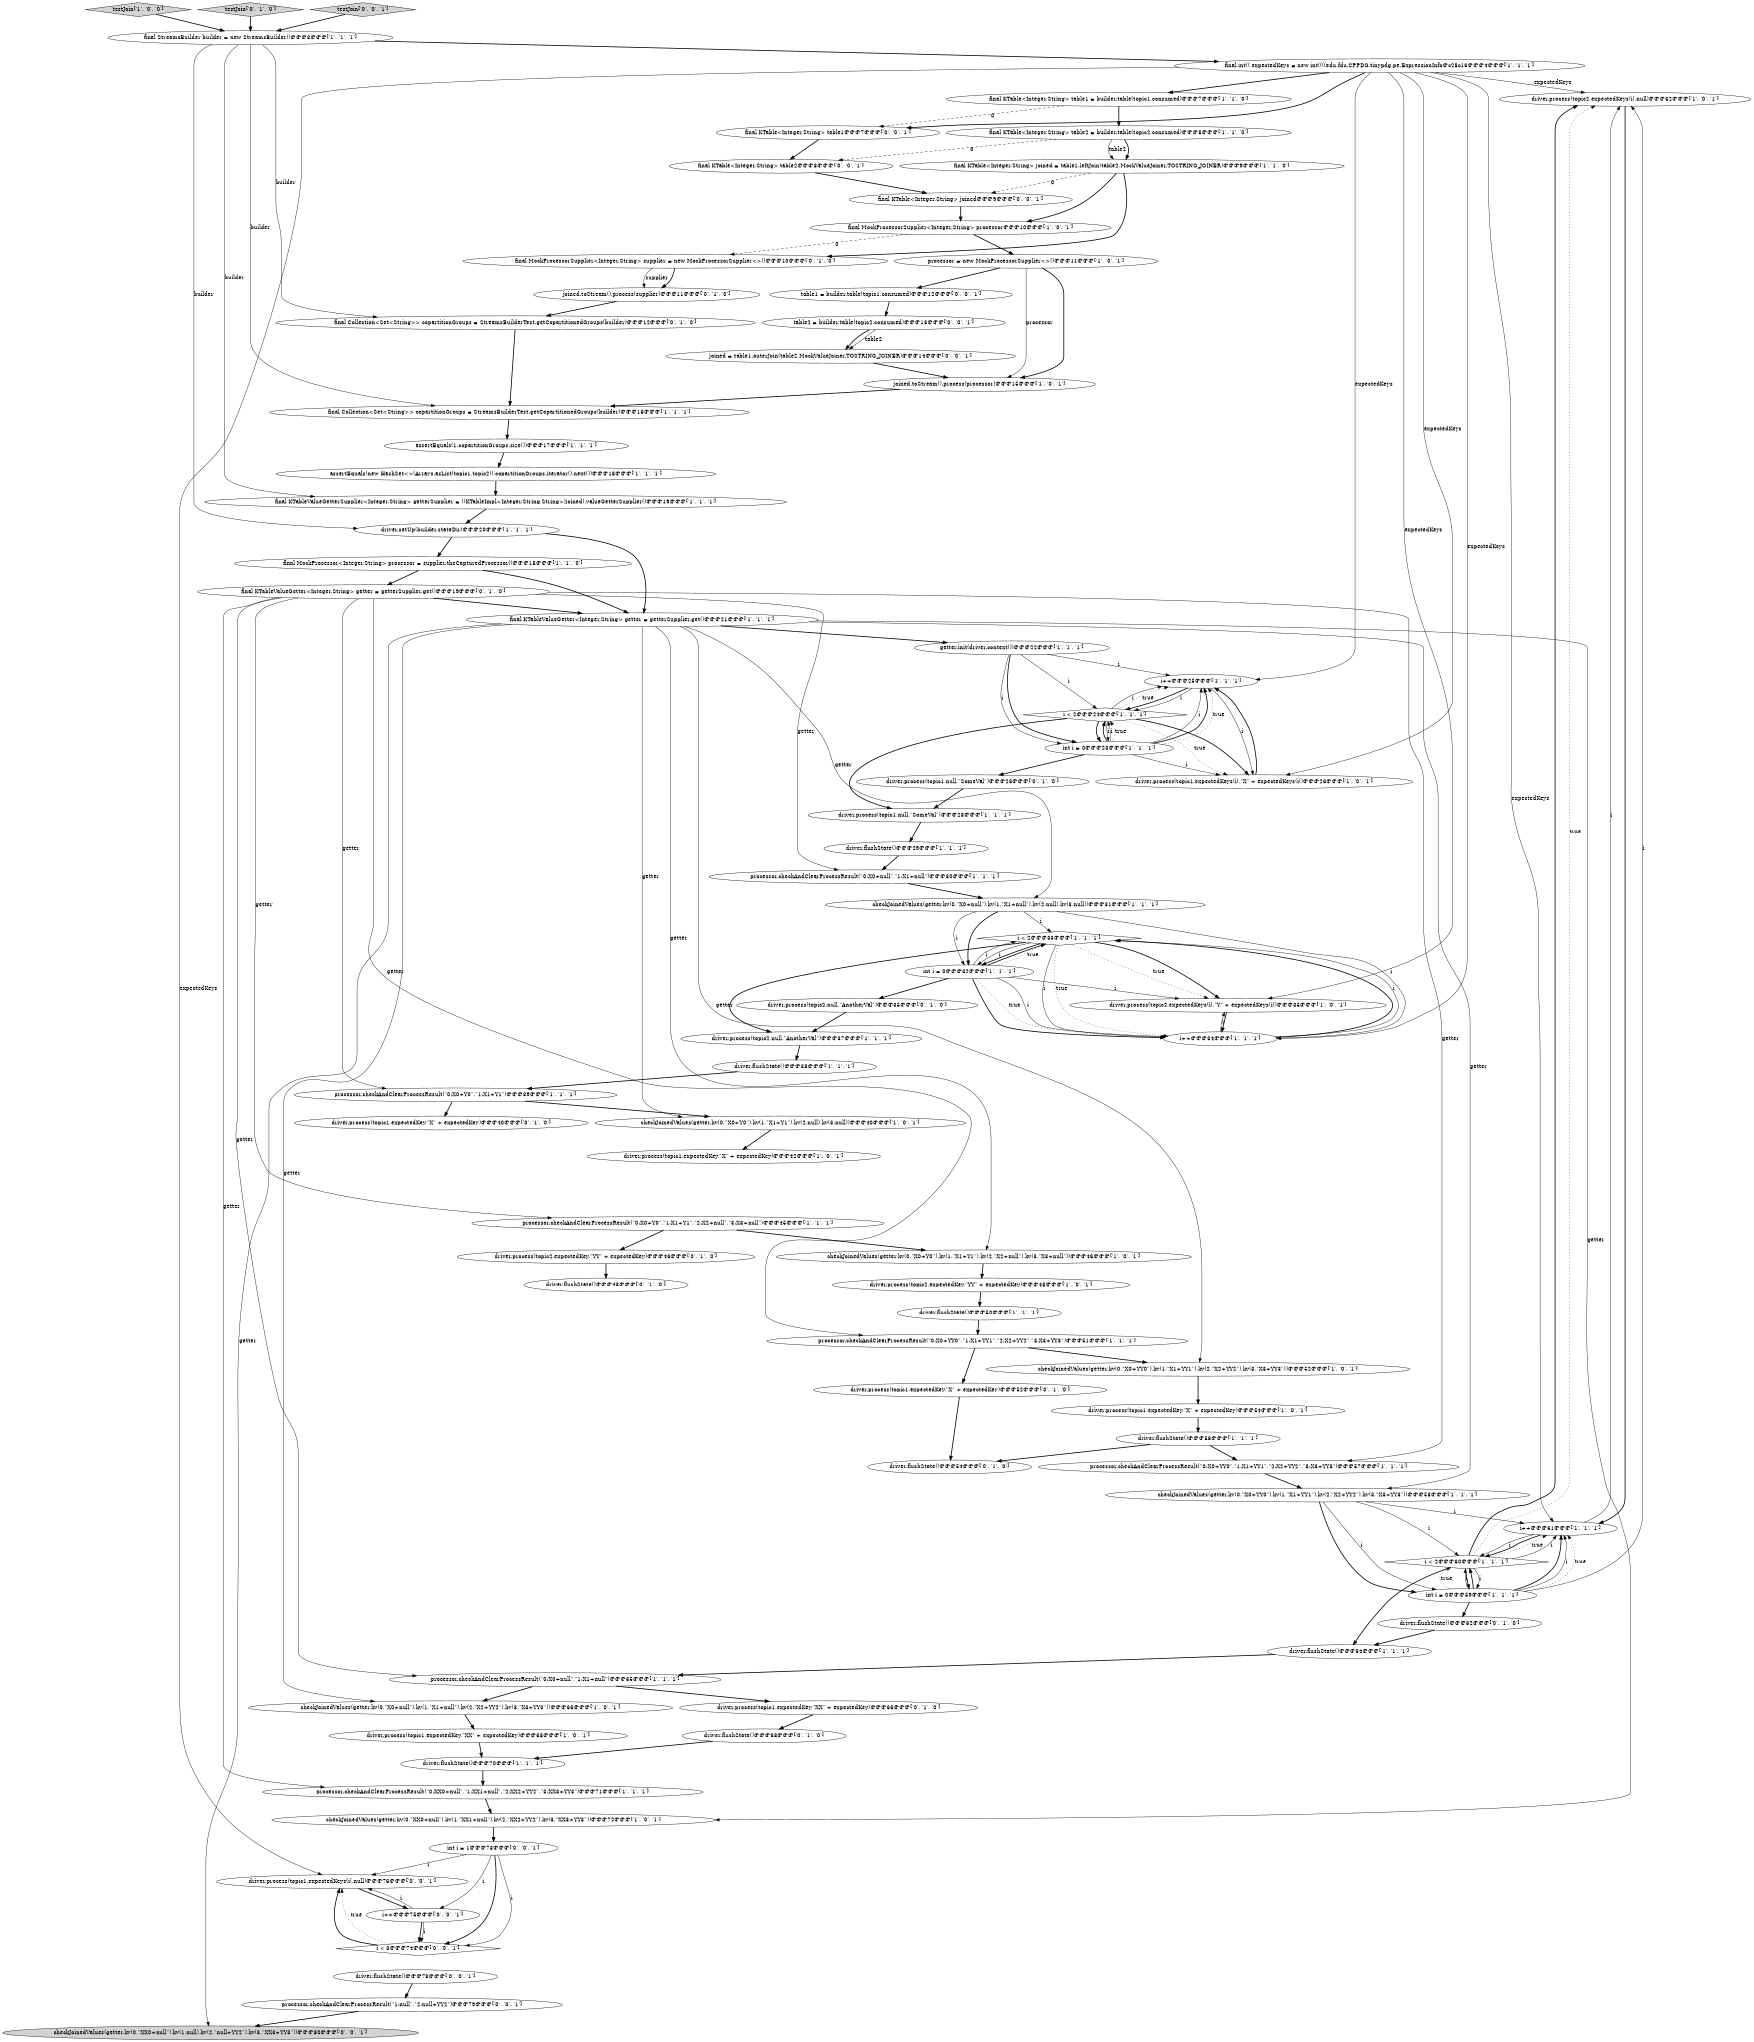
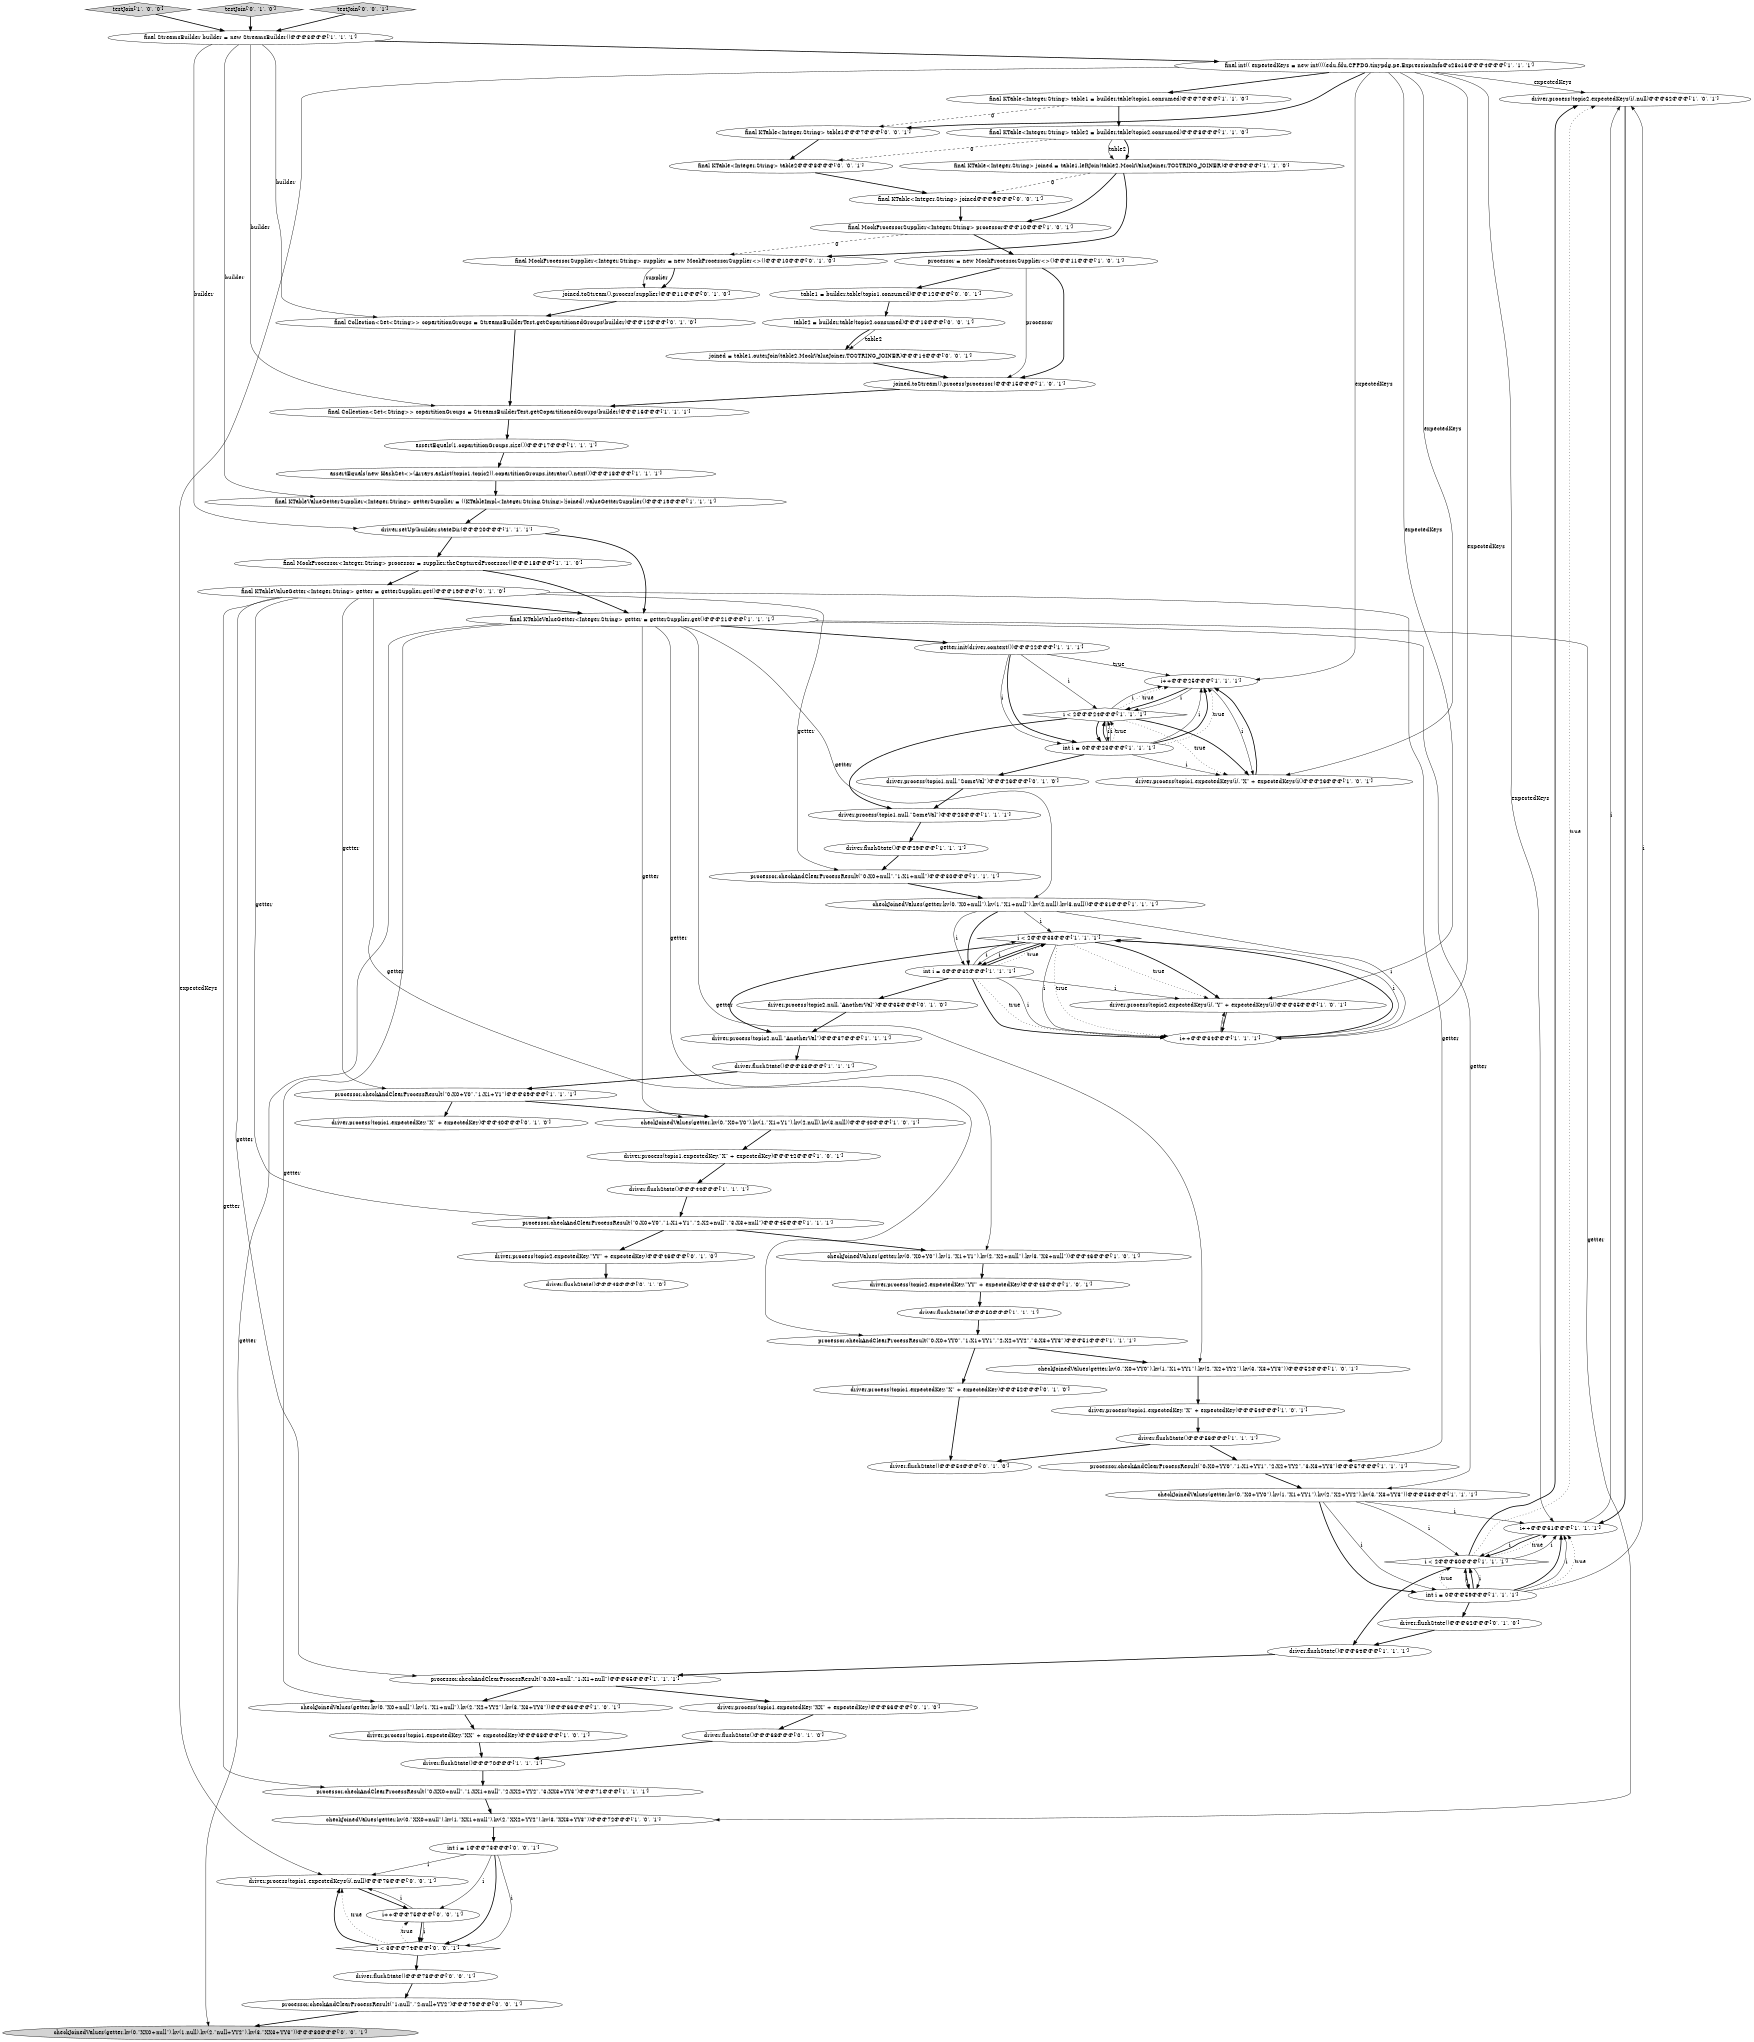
edge "getter.init(driver.context())@@@22@@@['1', '1', '1']" -> "i++@@@25@@@['1', '1', '1']": label "i" -> "true"
node "driver.flushState()@@@44@@@['1', '1', '1']": added
edge "i < 3@@@74@@@['0', '0', '1']" -> "i++@@@75@@@['0', '0', '1']": added, label "true"
edge "i < 3@@@74@@@['0', '0', '1']" -> "driver.flushState()@@@78@@@['0', '0', '1']": added
